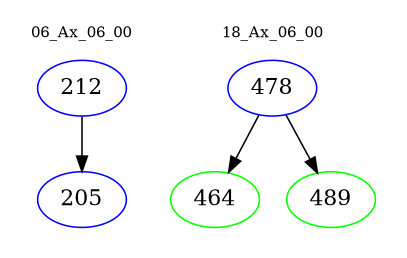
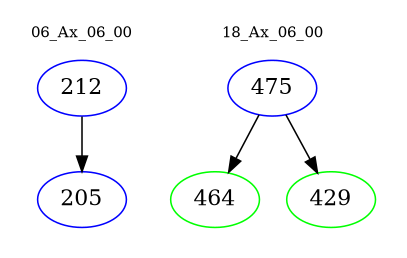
node "478": label "478" -> "475"
node "489": label "489" -> "429"
